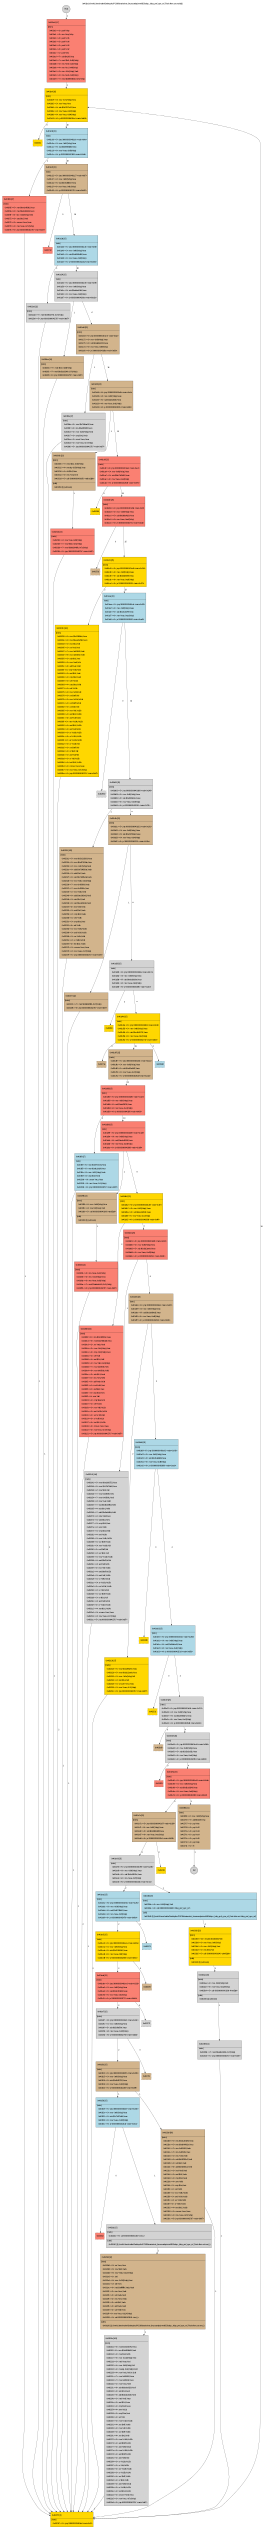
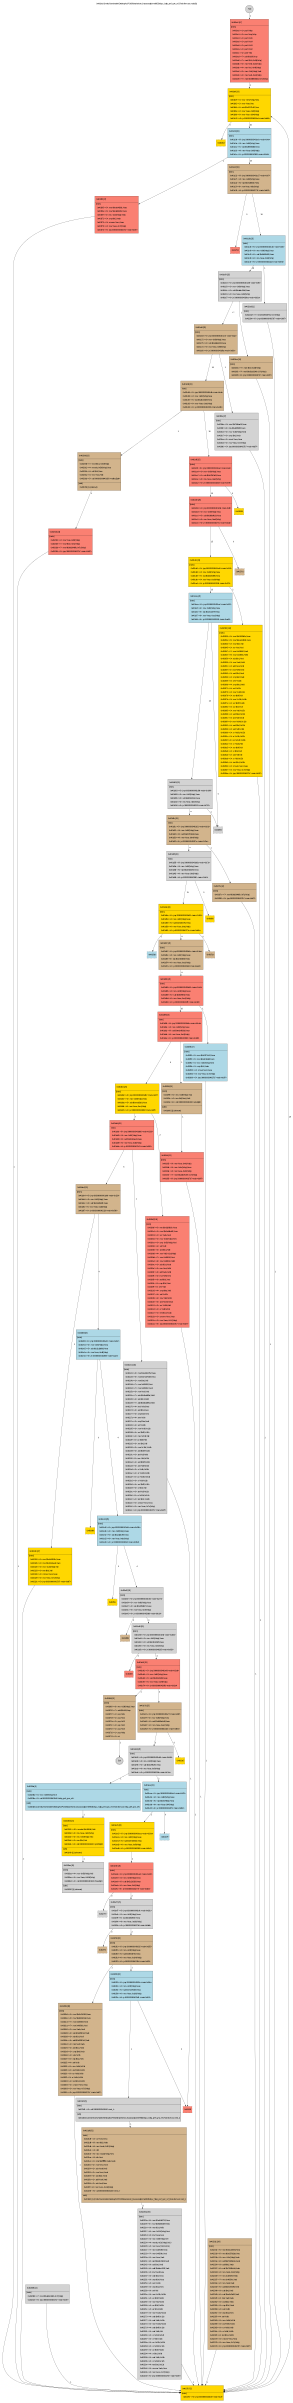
edge "0x401d03 [25]" -> "0x402311 [109]": now "0x401d03 [25]" -> "0x402692"
node "0x402585": removed
edge "0x4023aa [15]" -> "0x4023b9 [12]": removed, label "1"
edge "0x402141 [144]" -> "0x4027b7 [5]": now "0x402141 [144]" -> "0x401f42"
